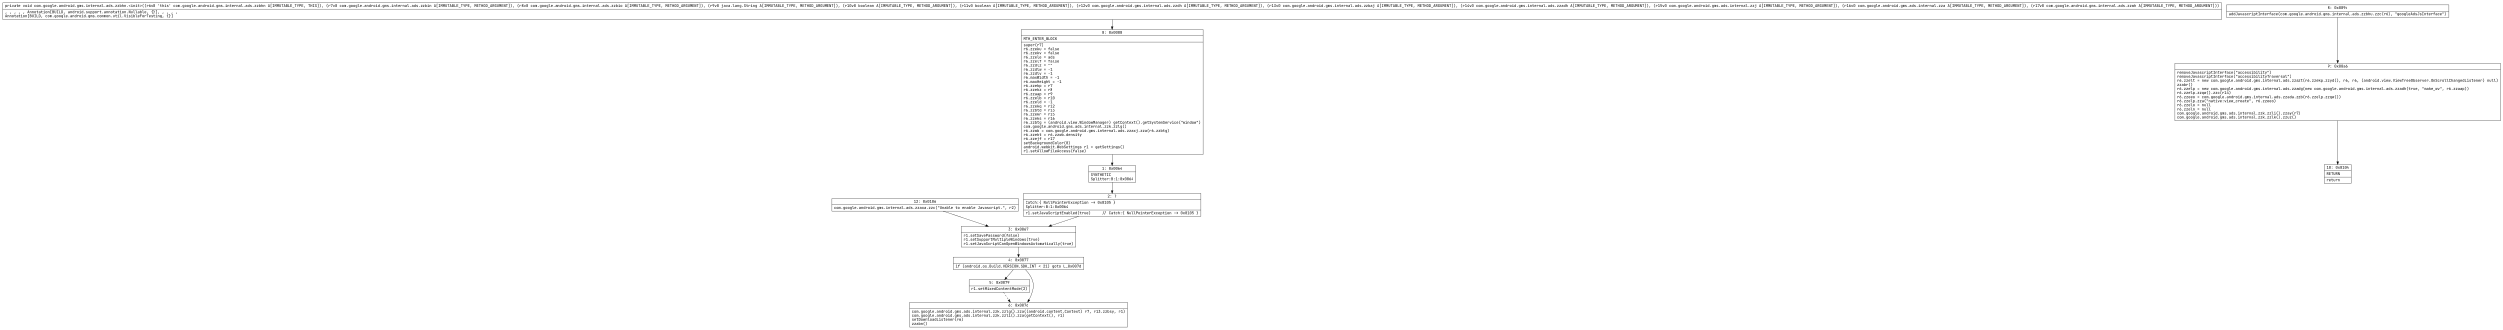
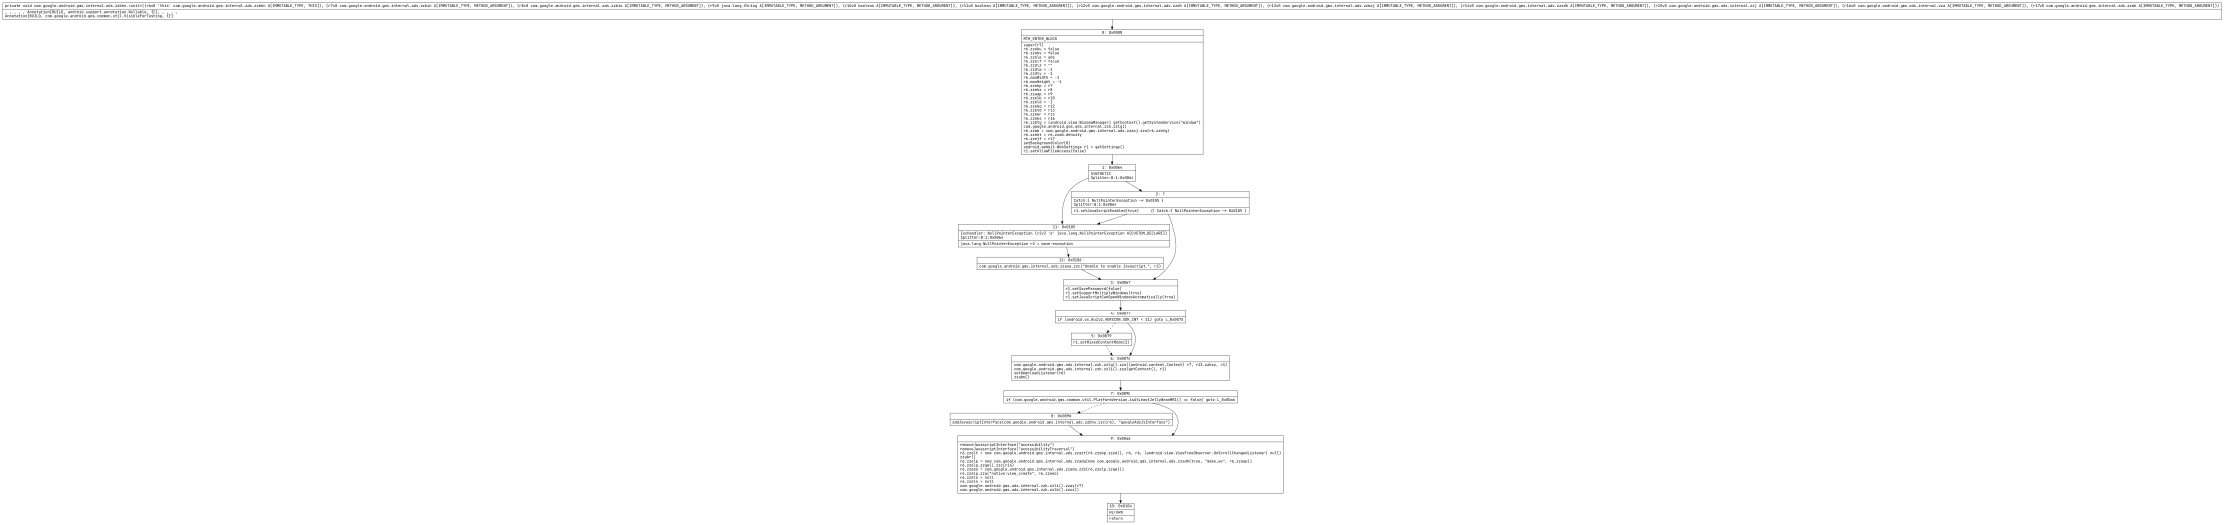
node "11: 0x0105": added
edge "4: 0x0077" -> "5: 0x0079": style solid -> dashed
node "7: 0x009b": added
